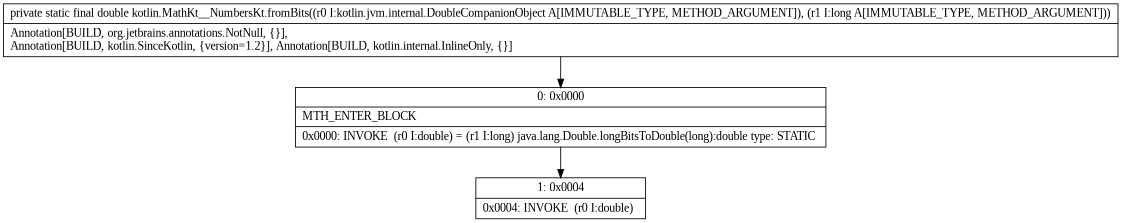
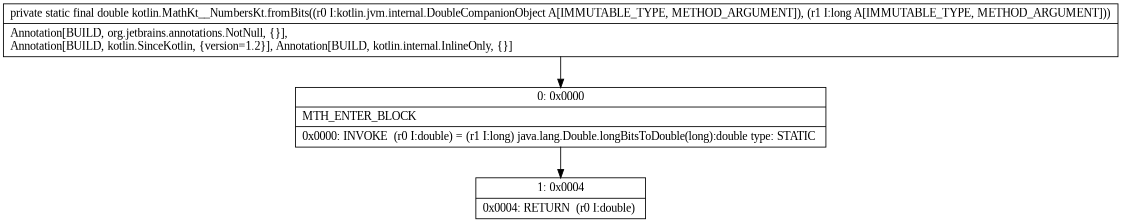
node "1: 0x0004": text "0x0004: INVOKE  (r0 I:double)" -> "0x0004: RETURN  (r0 I:double)"
